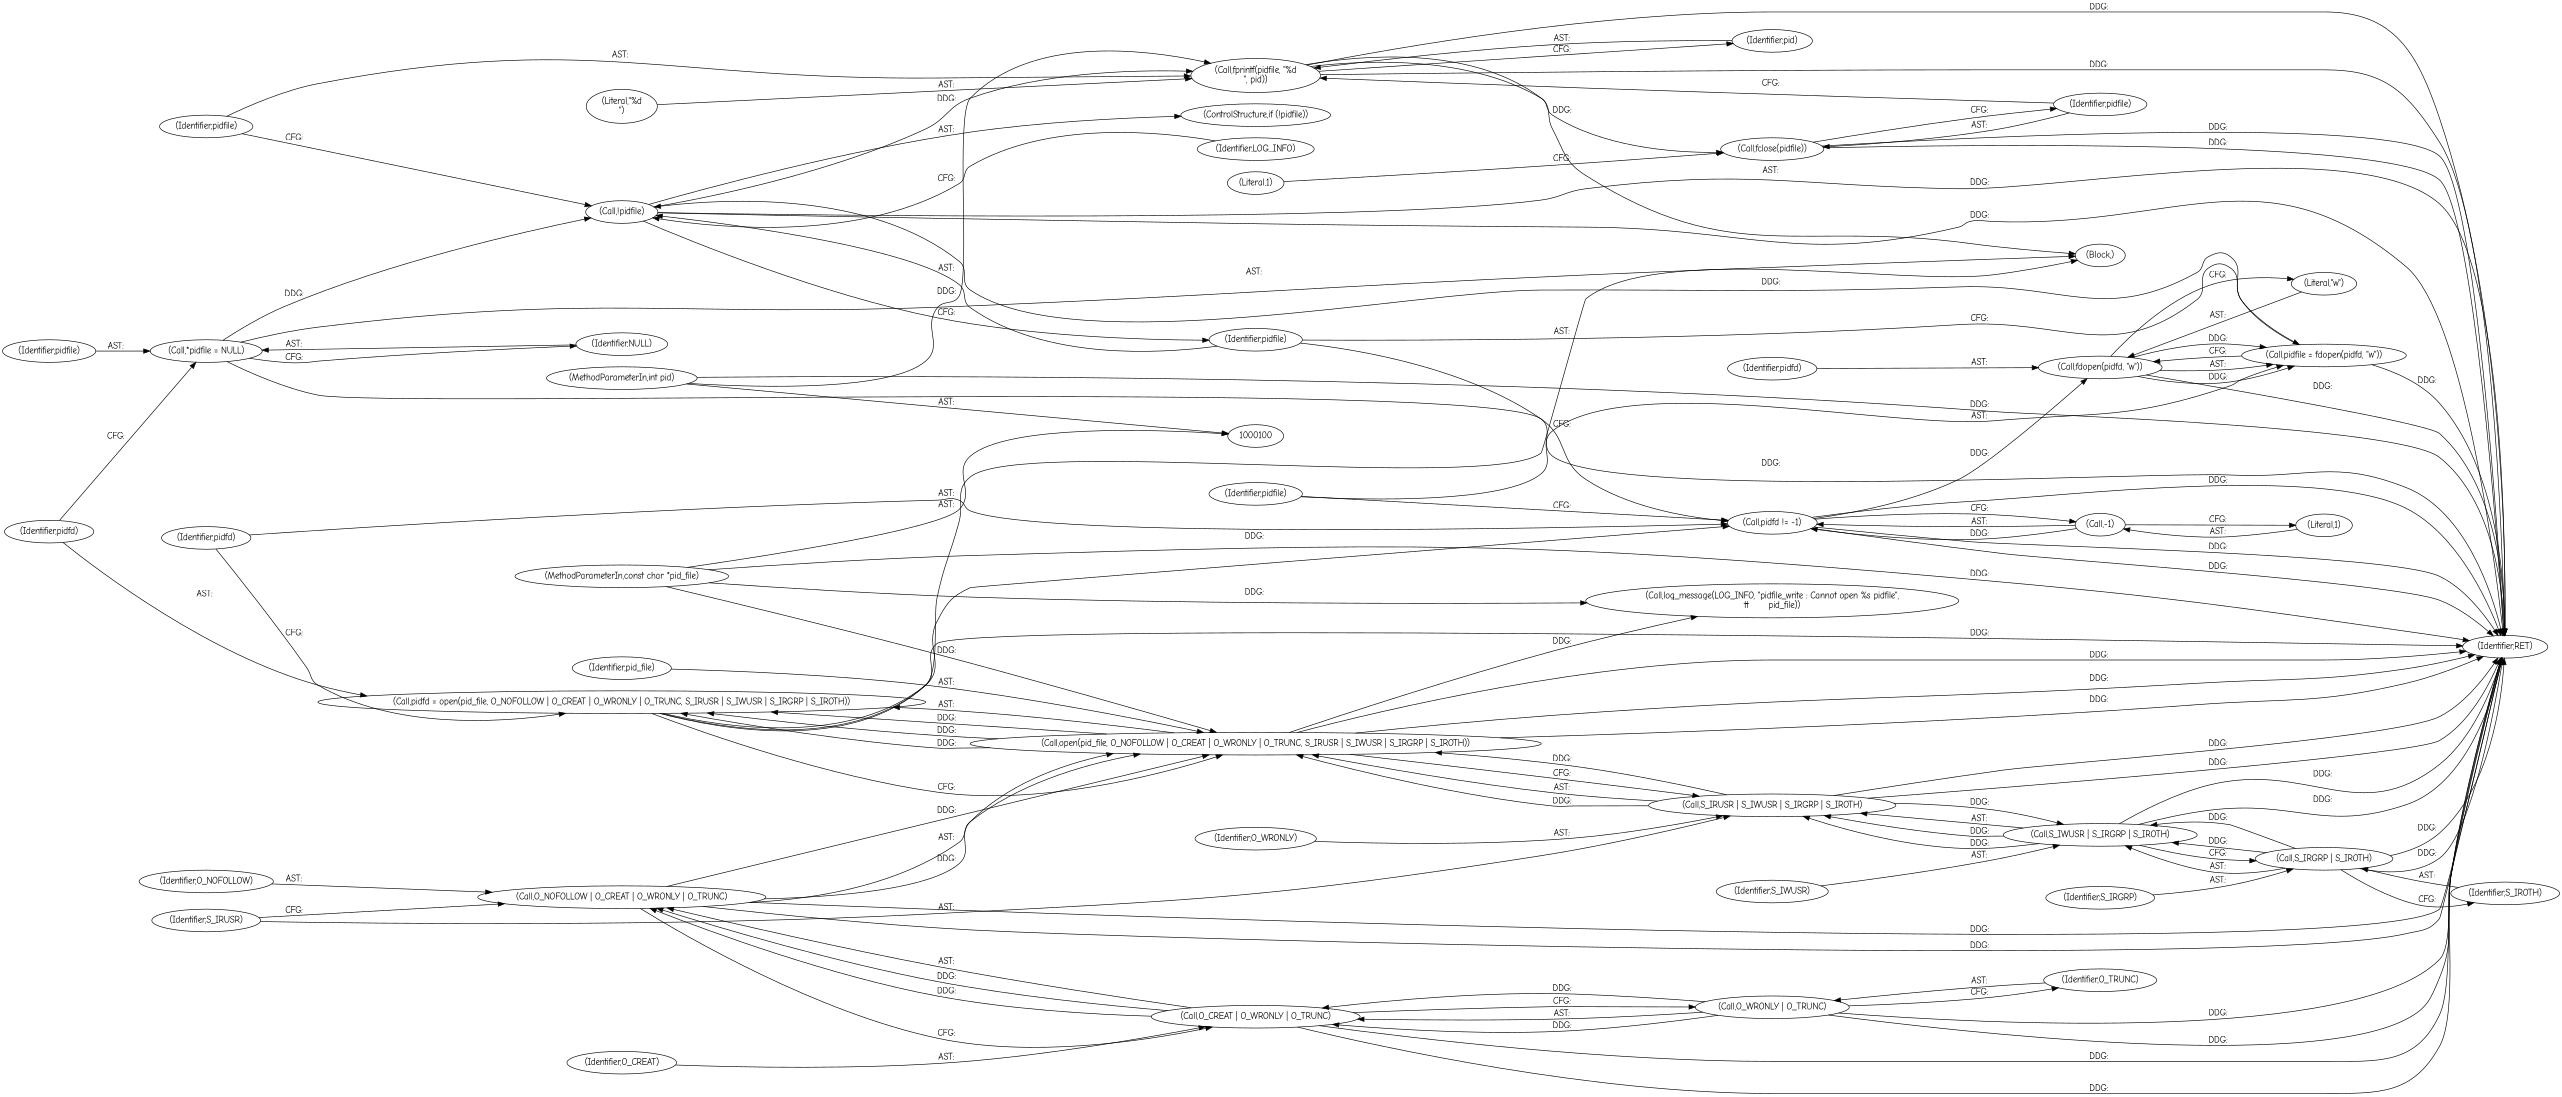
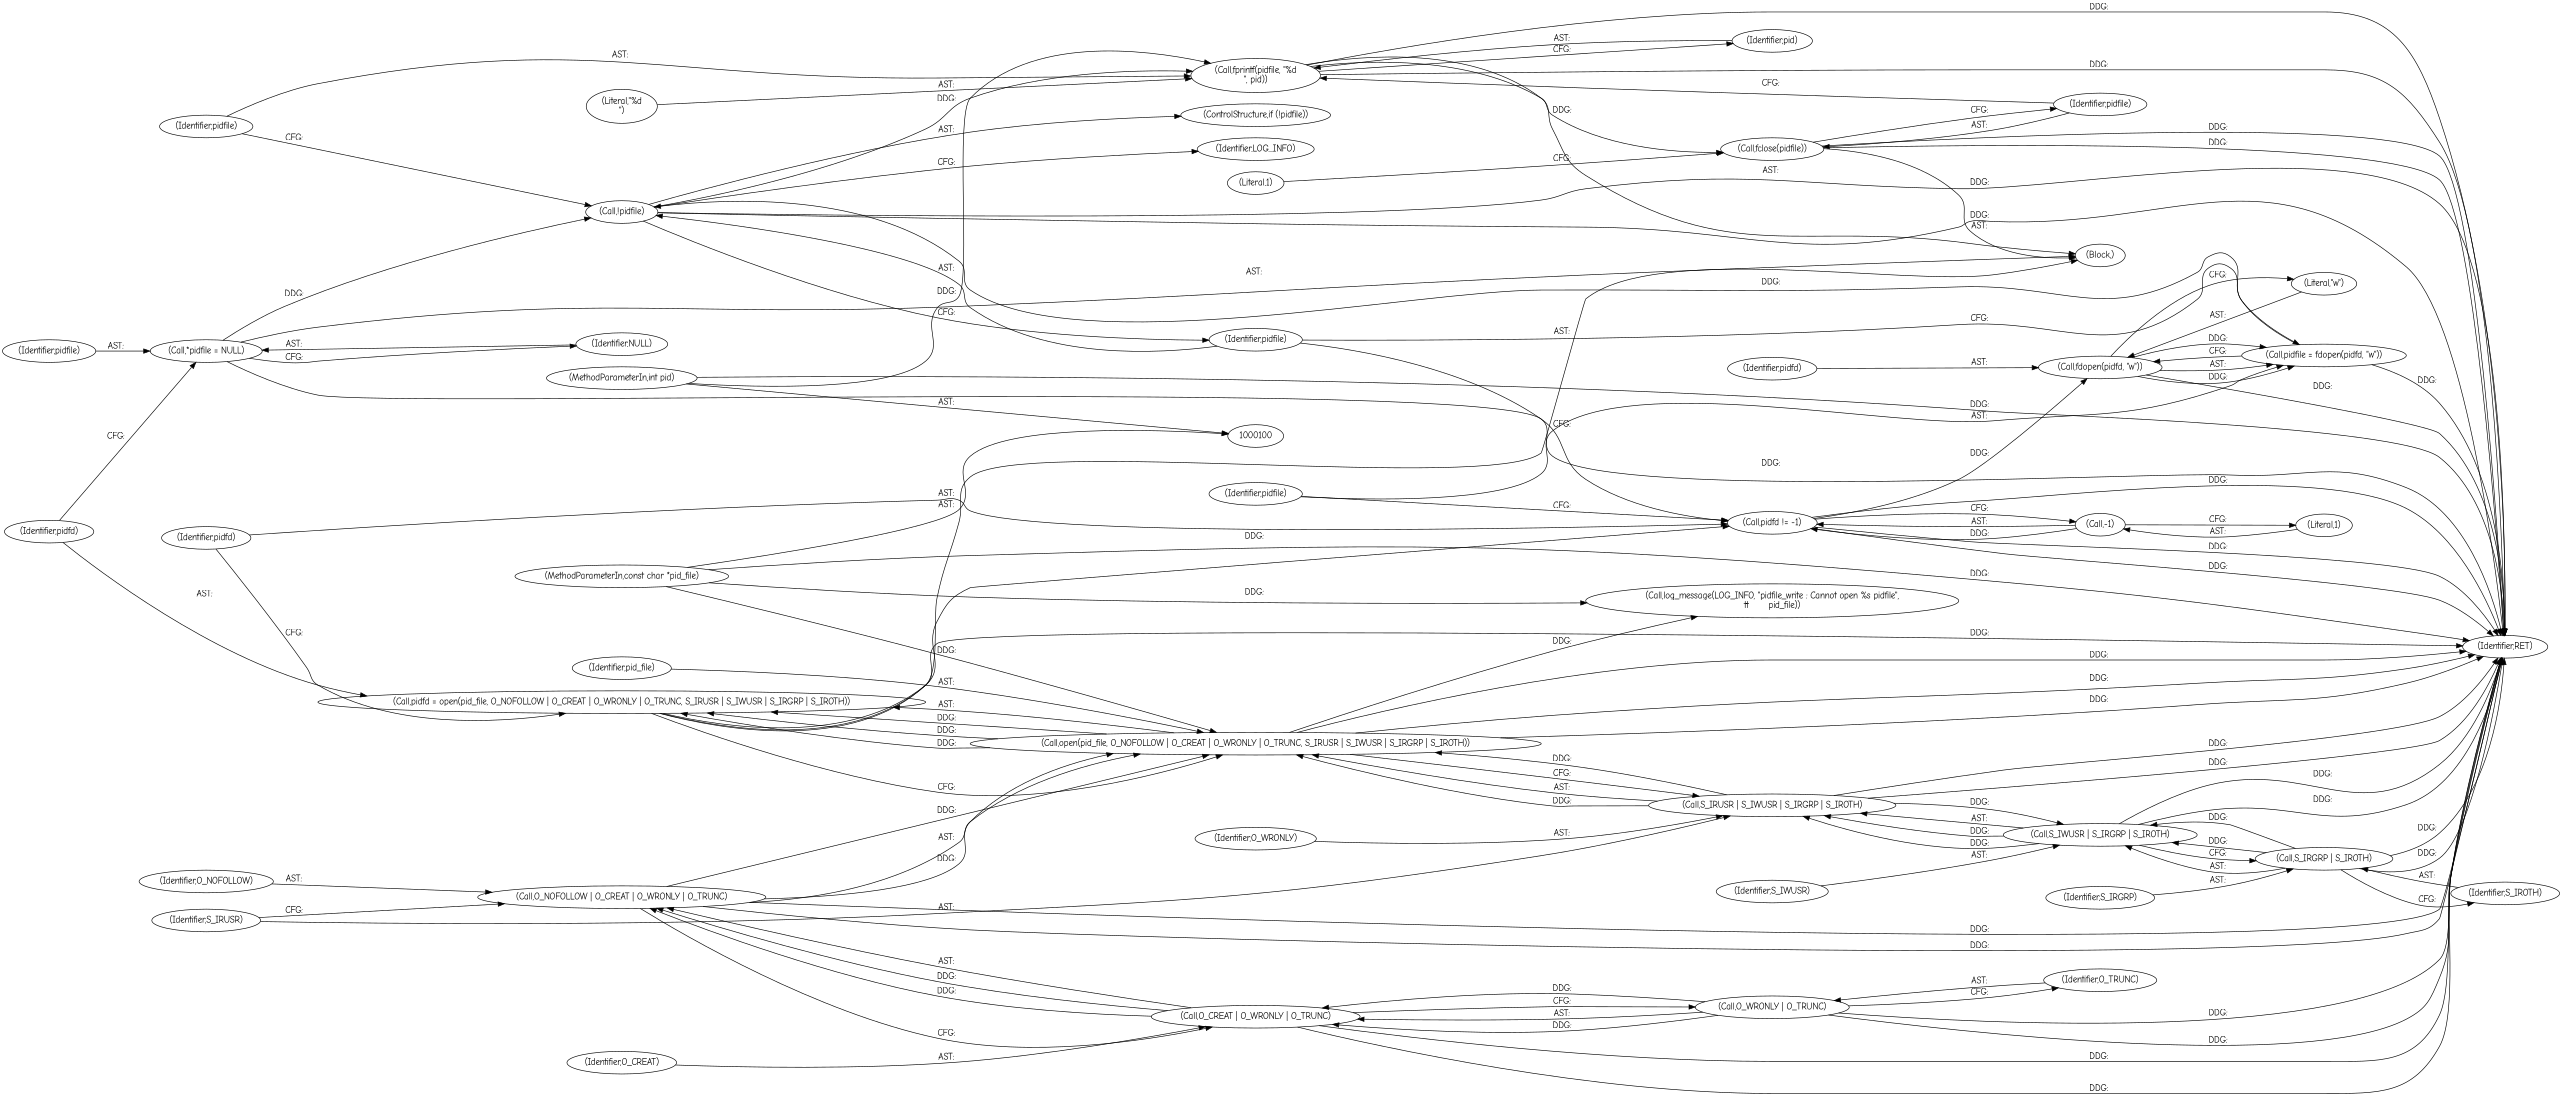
edge "(Identifier,LOG_INFO)" -> "(Call,!pidfile)": reversed
edge "(Call,fclose(pidfile))" -> "(Block,)": added, label "AST:"
